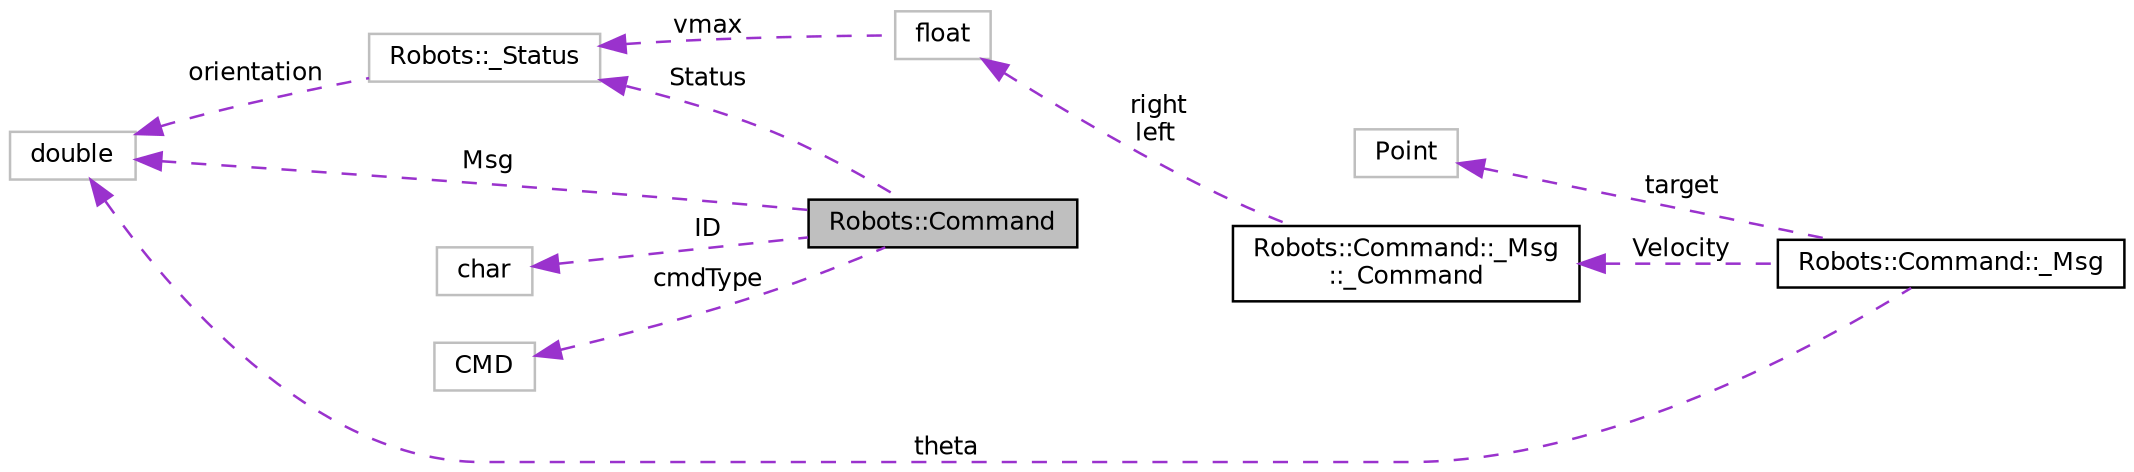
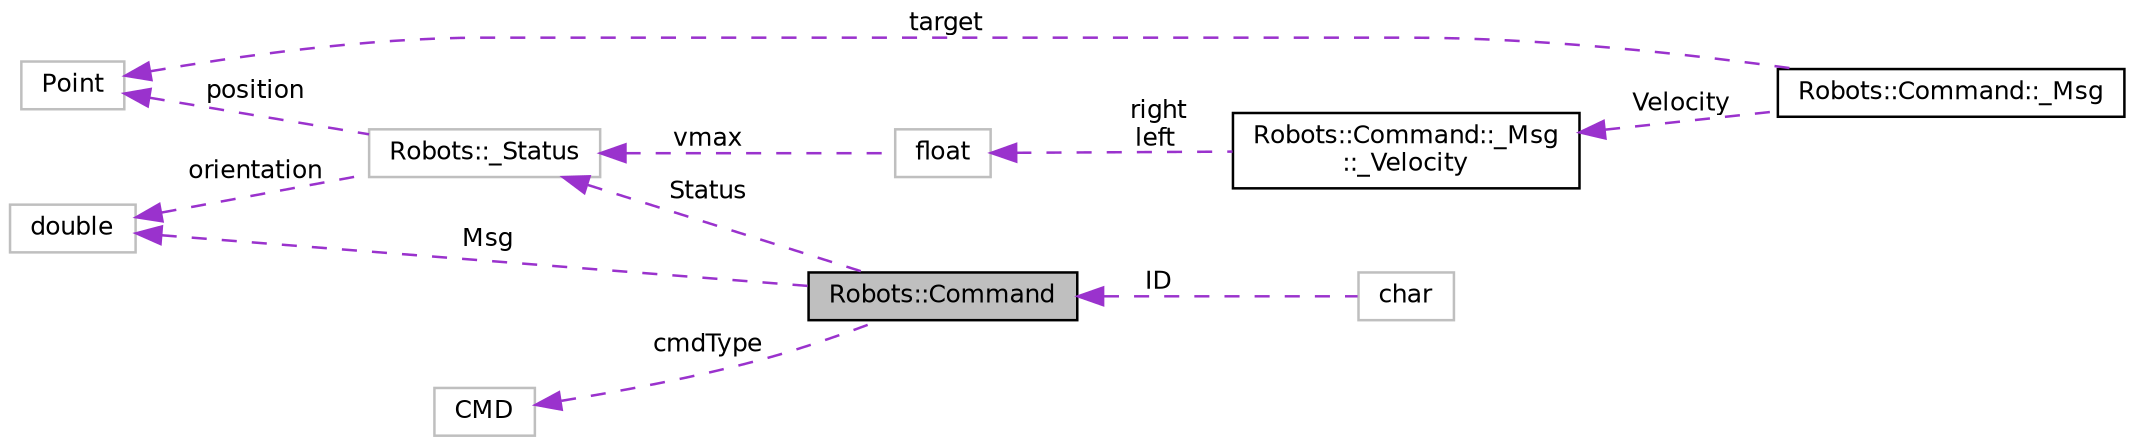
edge "Robots::_Status" -> "Point": added, label "position"
edge "Robots::Command" -> "char": reversed
node "Robots::Command::_Msg ::_Command": label "Robots::Command::_Msg ::_Command" -> "Robots::Command::_Msg ::_Velocity"
edge "Robots::Command::_Msg" -> "double": removed, label "theta"
